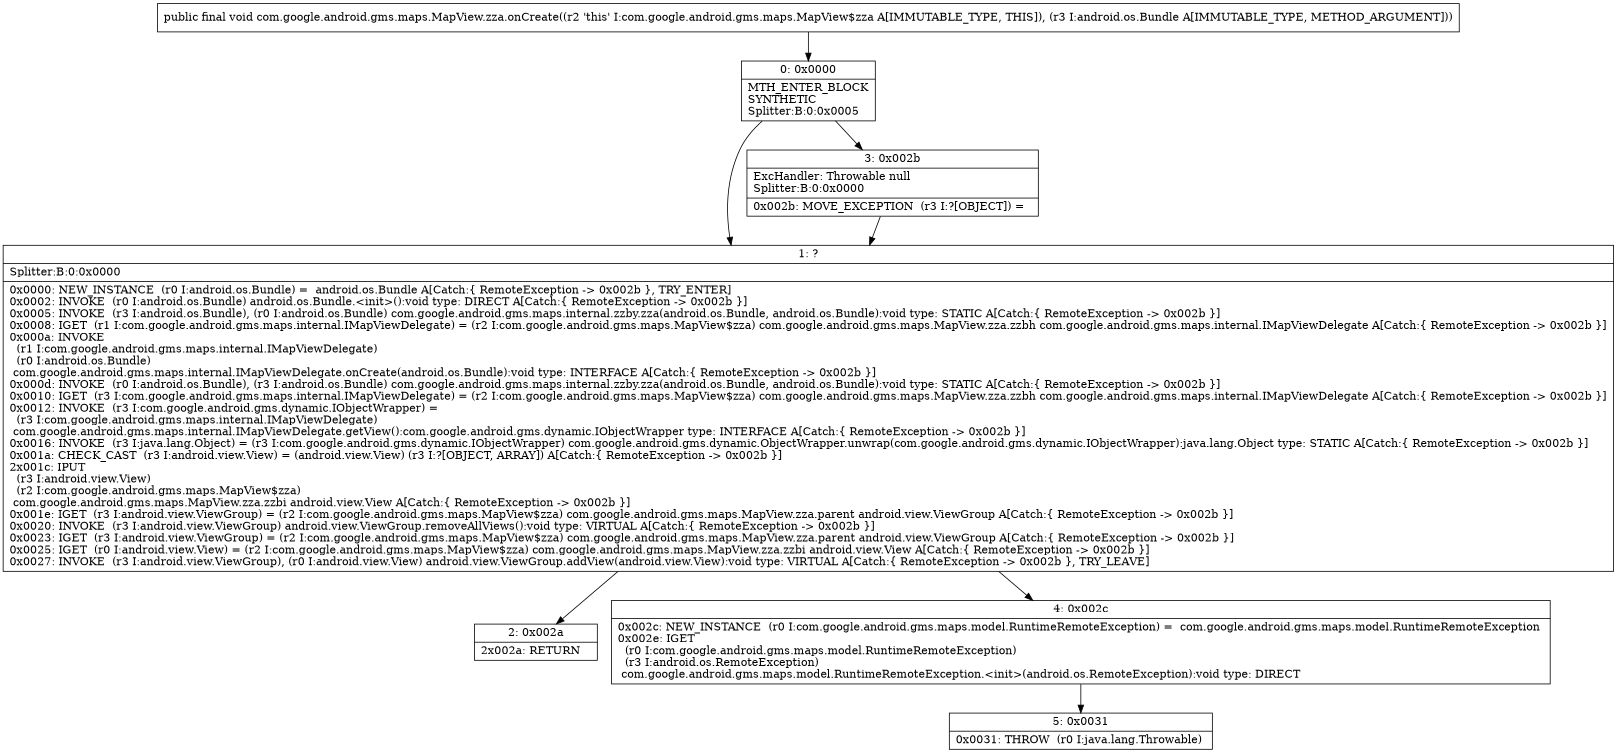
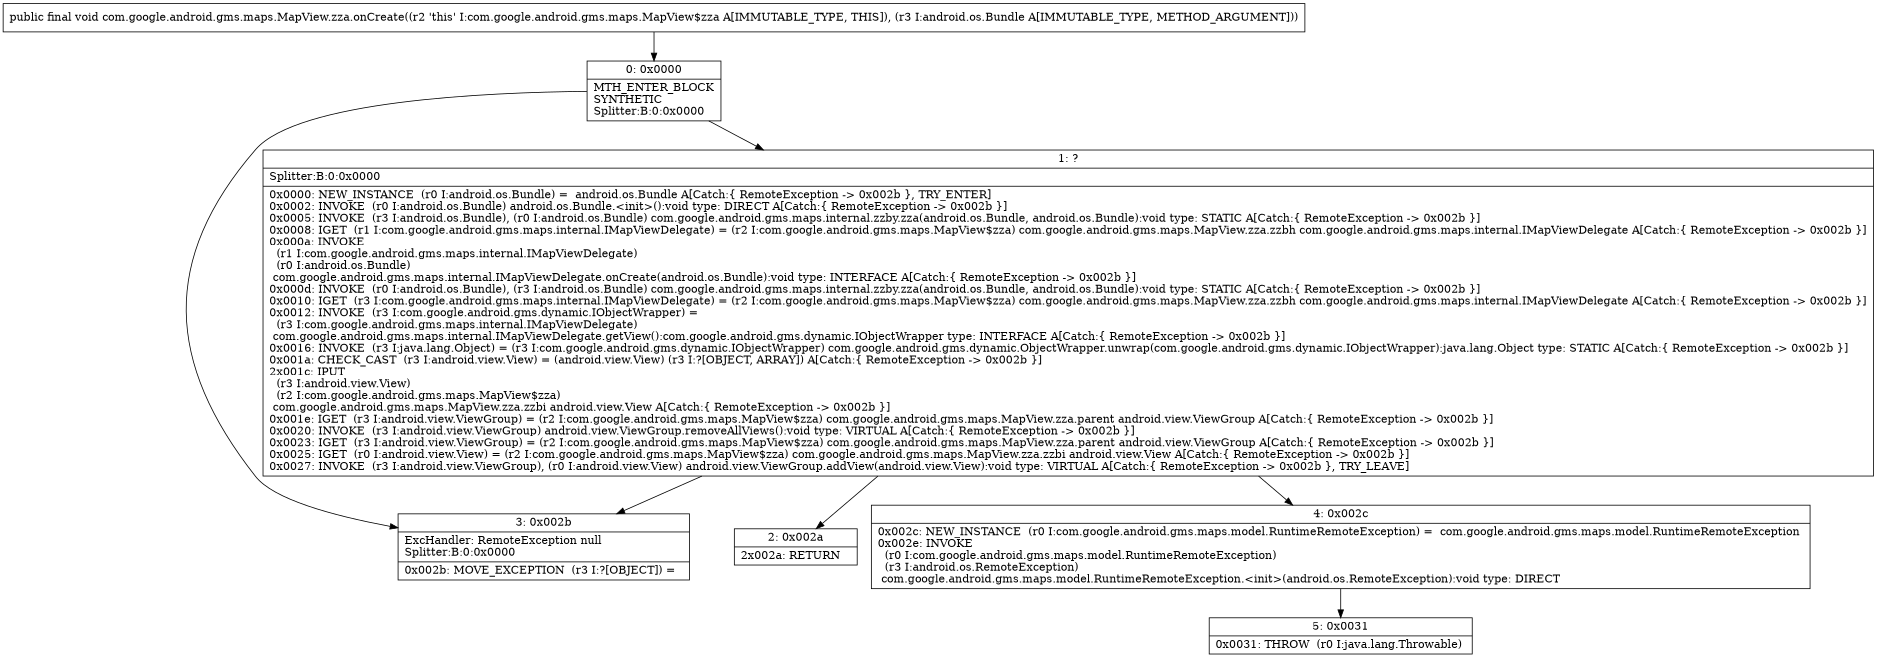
node "0: 0x0000": text "Splitter:B:0:0x0005" -> "Splitter:B:0:0x0000"
node "3: 0x002b": text "ExcHandler: Throwable null" -> "ExcHandler: RemoteException null"
edge "3: 0x002b" -> "1: ?": reversed
node "4: 0x002c": text "0x002e: IGET" -> "0x002e: INVOKE"
